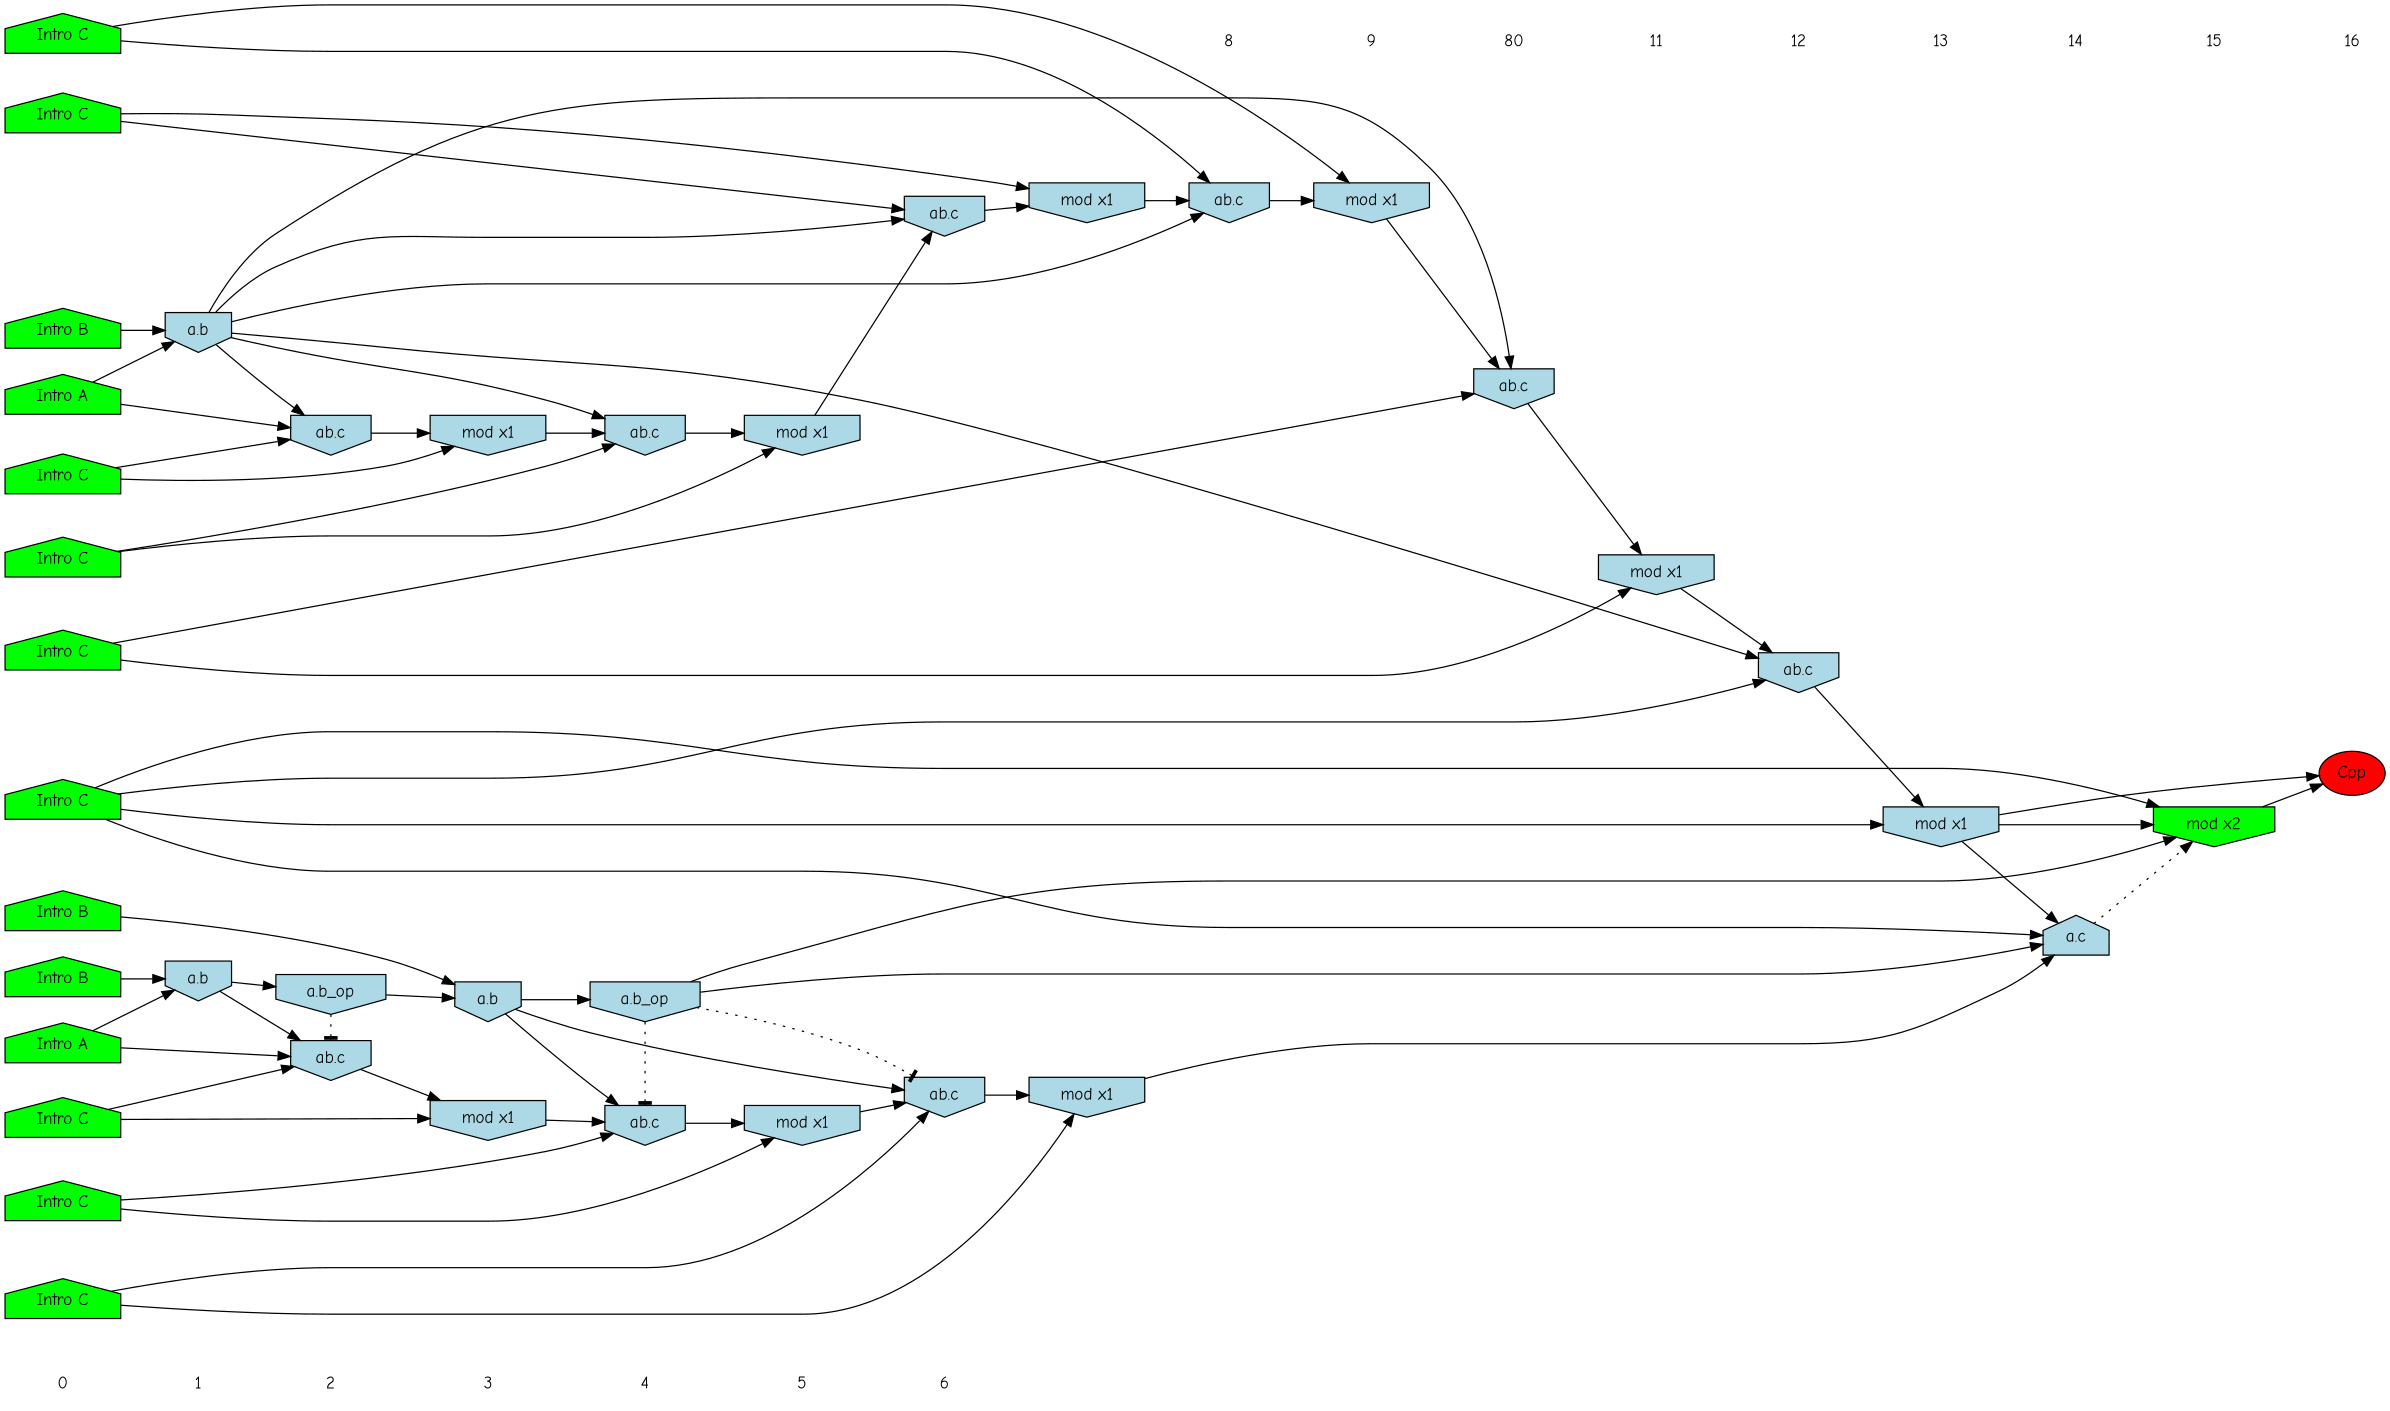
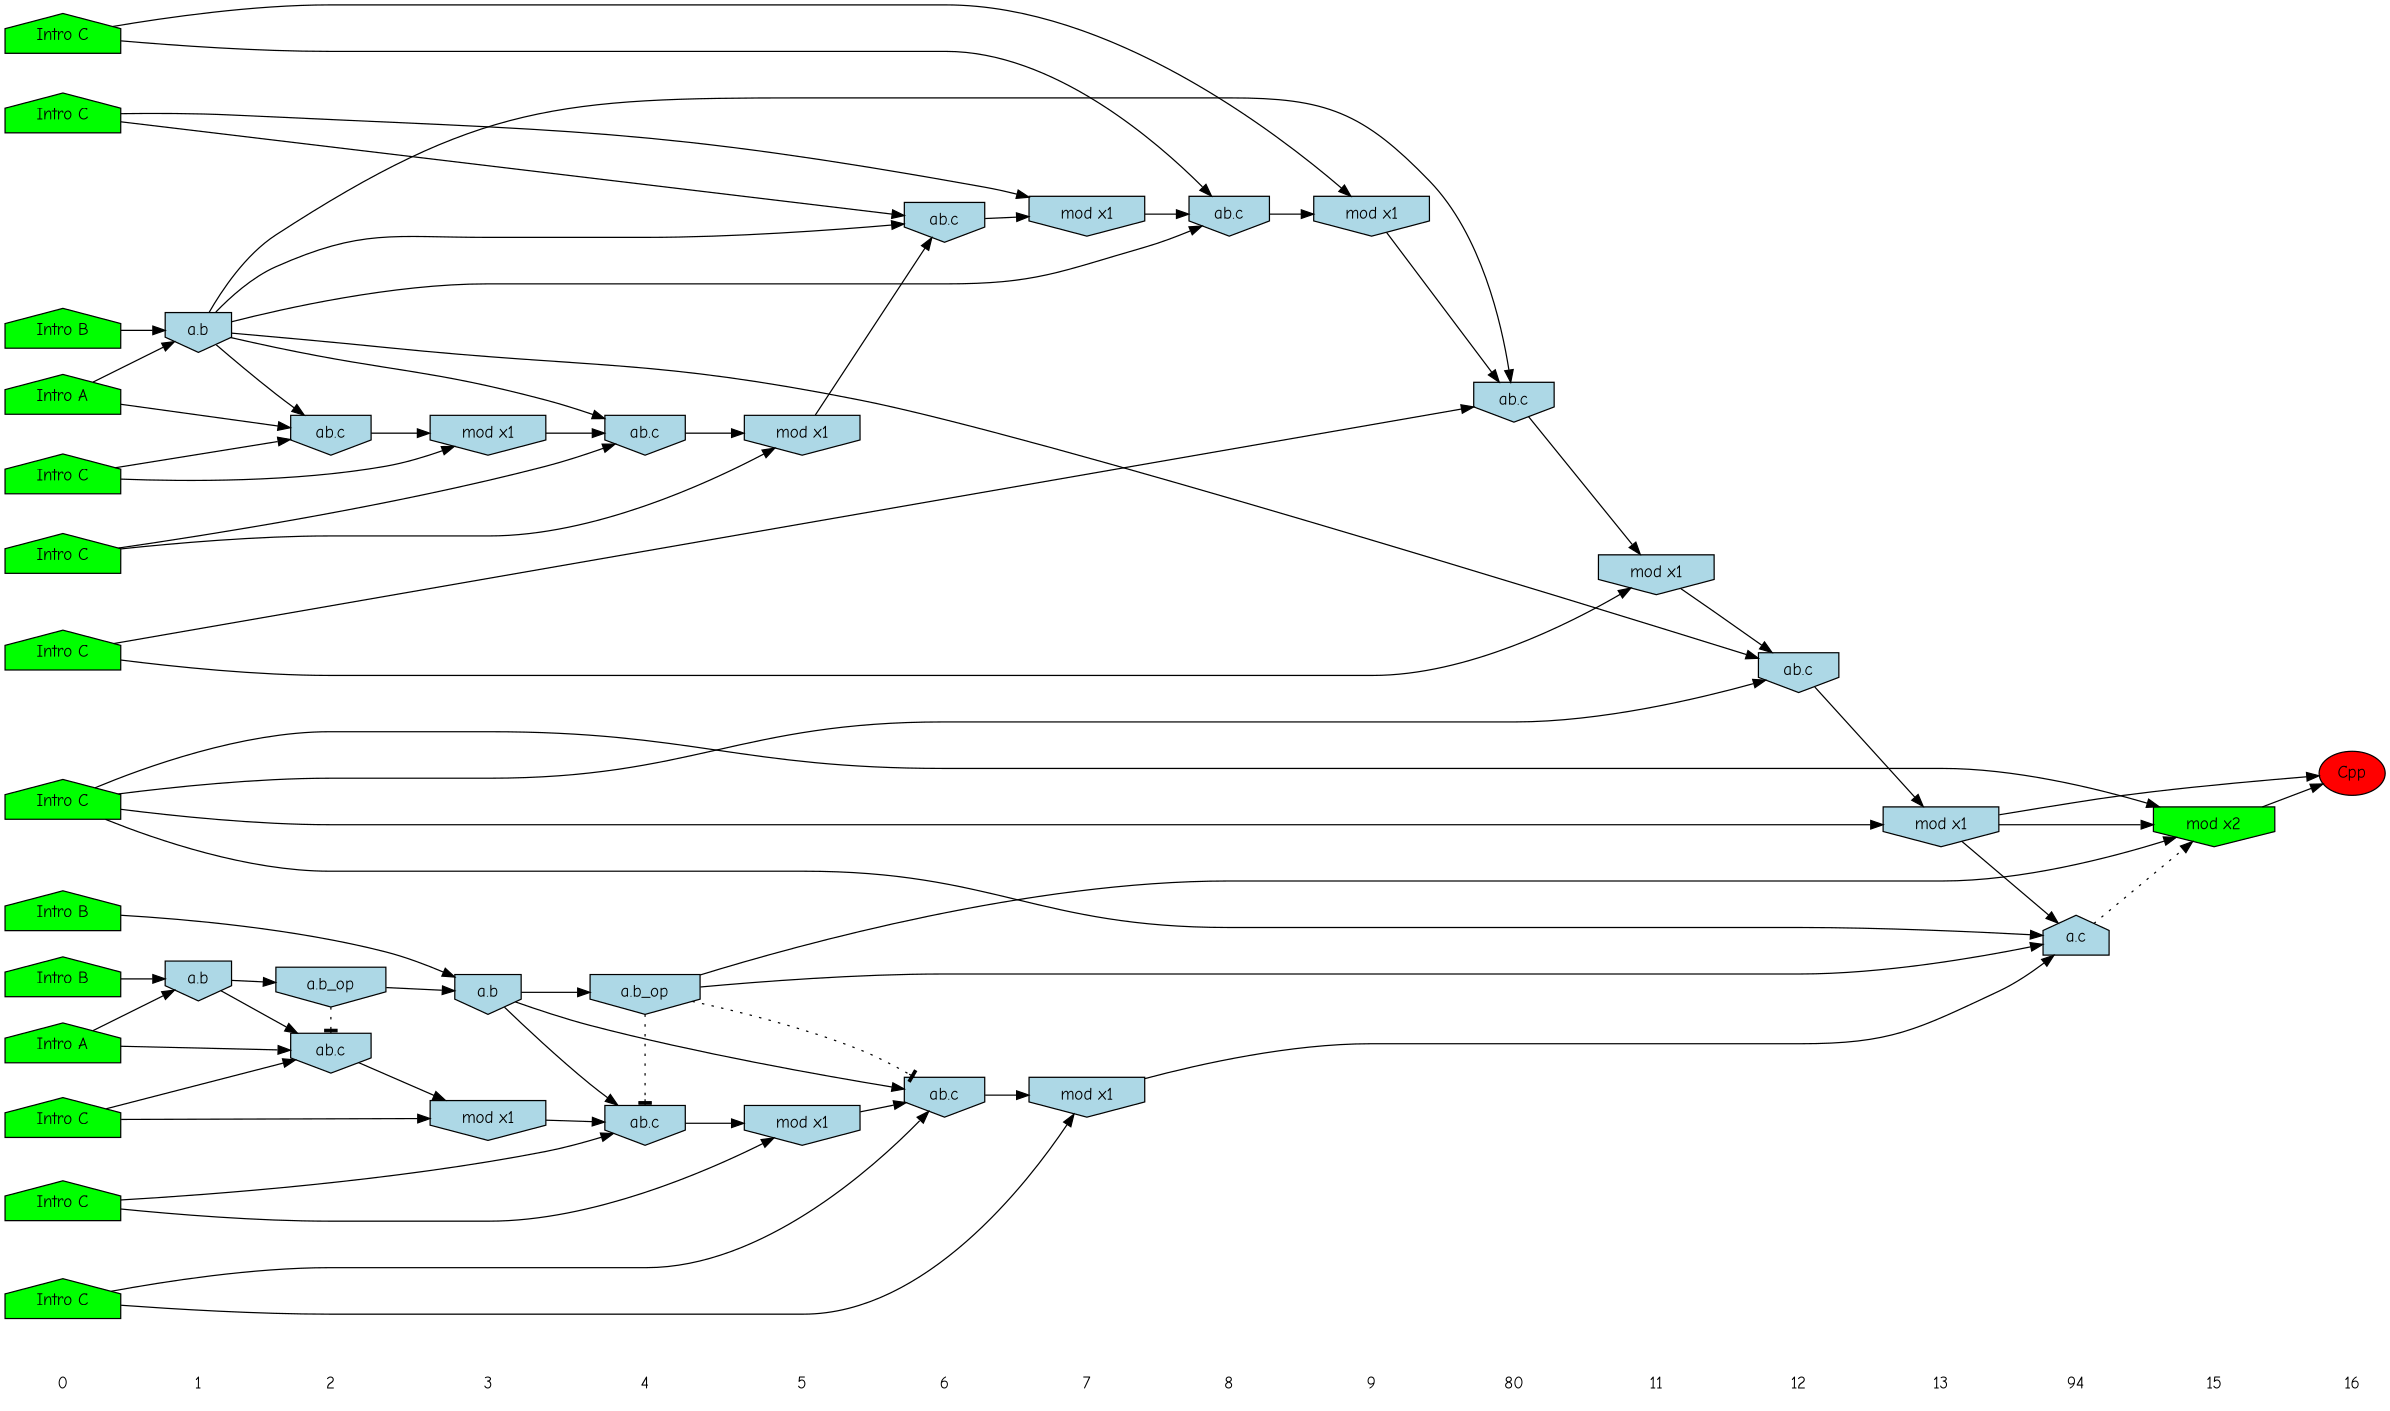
node "14": label "14" -> "94"
node "7": added
